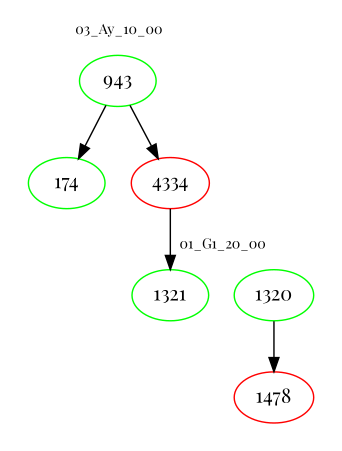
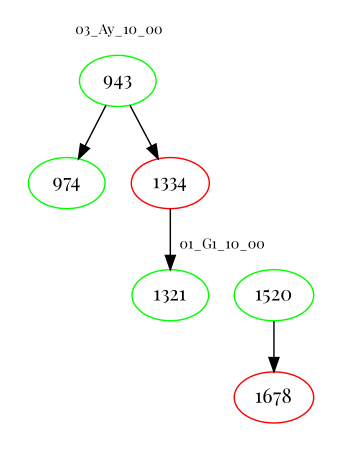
node "174": label "174" -> "974"
node "4334": label "4334" -> "1334"
cluster "01_G1_20_00": label "01_G1_20_00" -> "01_G1_10_00"
node "1320": label "1320" -> "1520"
node "1478": label "1478" -> "1678"
